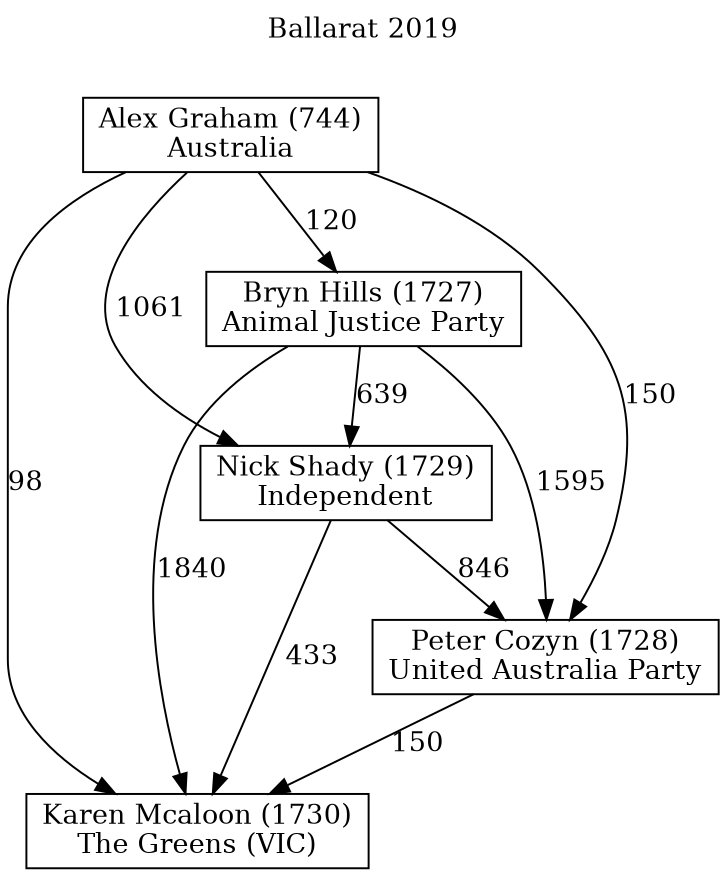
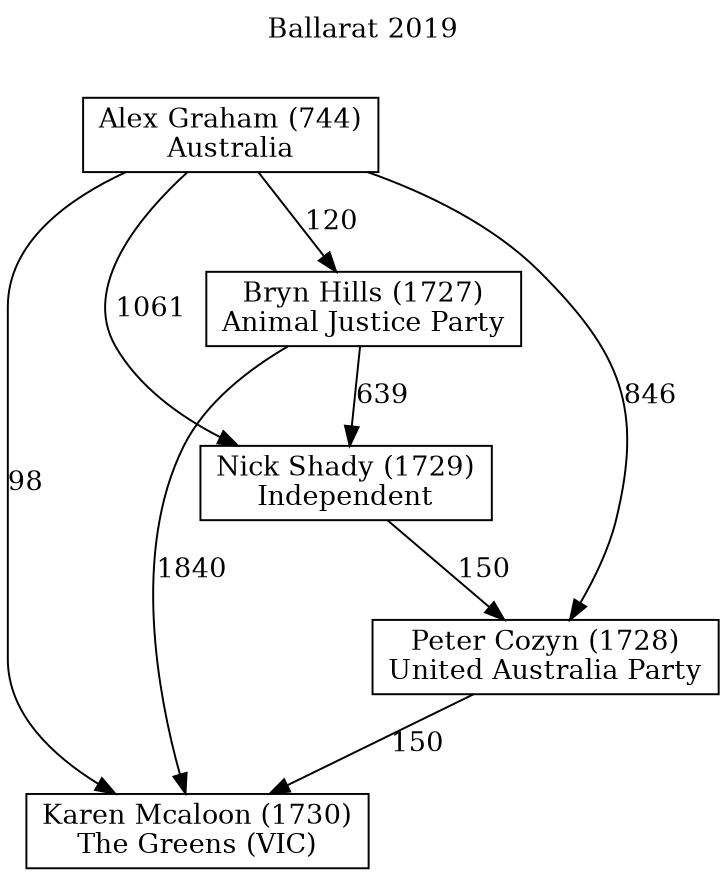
edge "Alex Graham (744) Australia" -> "Peter Cozyn (1728) United Australia Party": label "150" -> "846"
edge "Bryn Hills (1727) Animal Justice Party" -> "Peter Cozyn (1728) United Australia Party": removed, label "1595"
edge "Nick Shady (1729) Independent" -> "Peter Cozyn (1728) United Australia Party": label "846" -> "150"
edge "Nick Shady (1729) Independent" -> "Karen Mcaloon (1730) The Greens (VIC)": removed, label "433"
